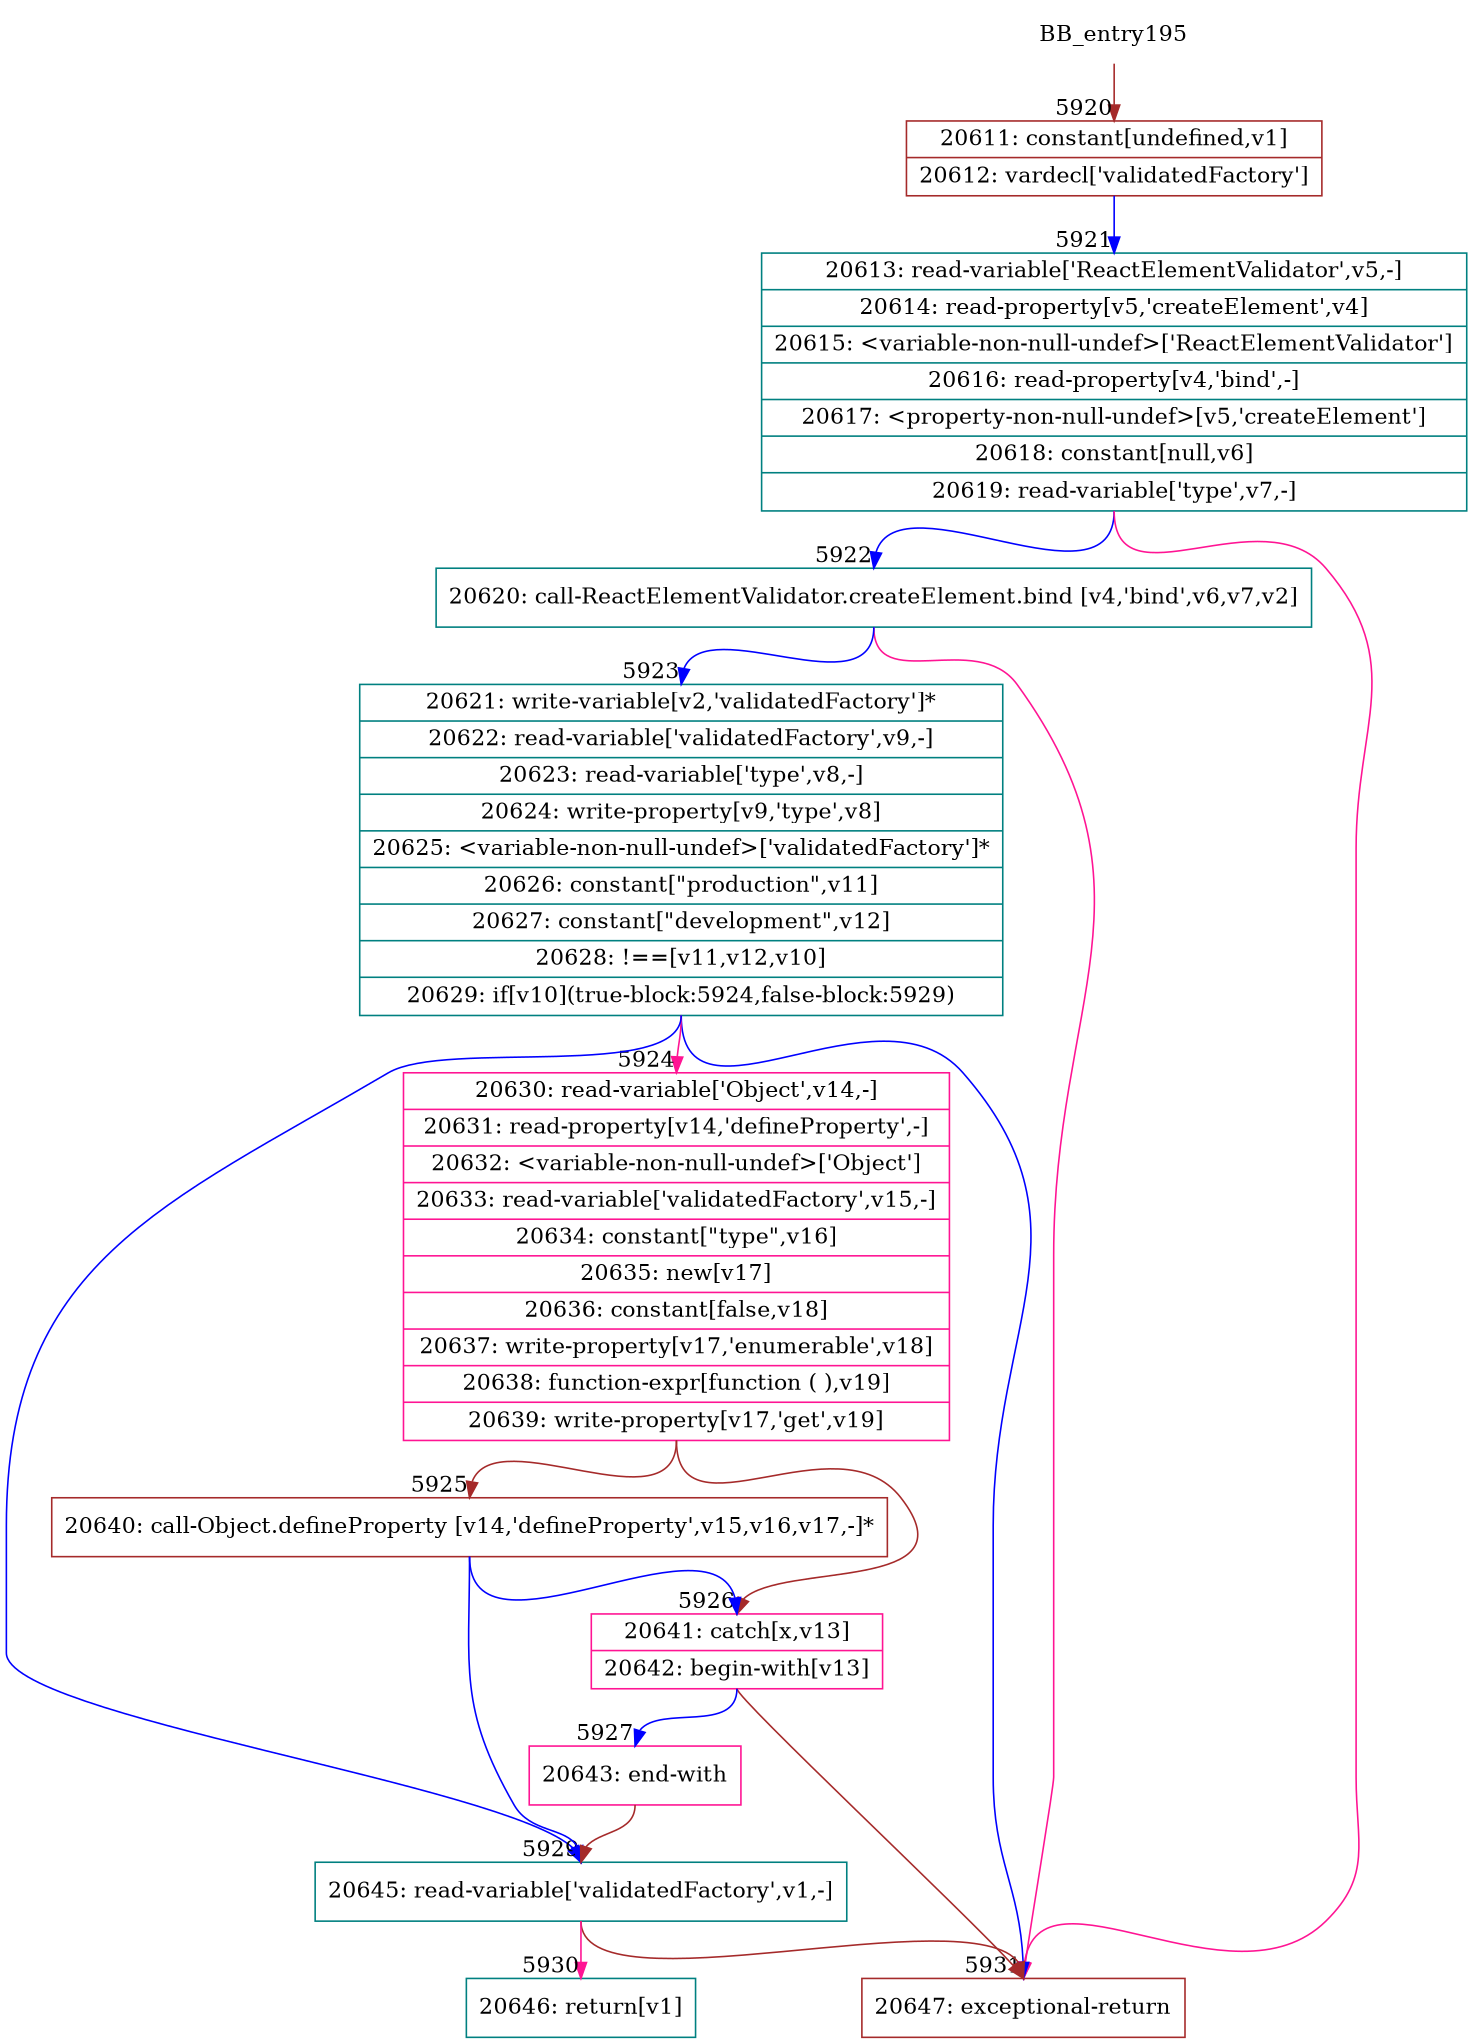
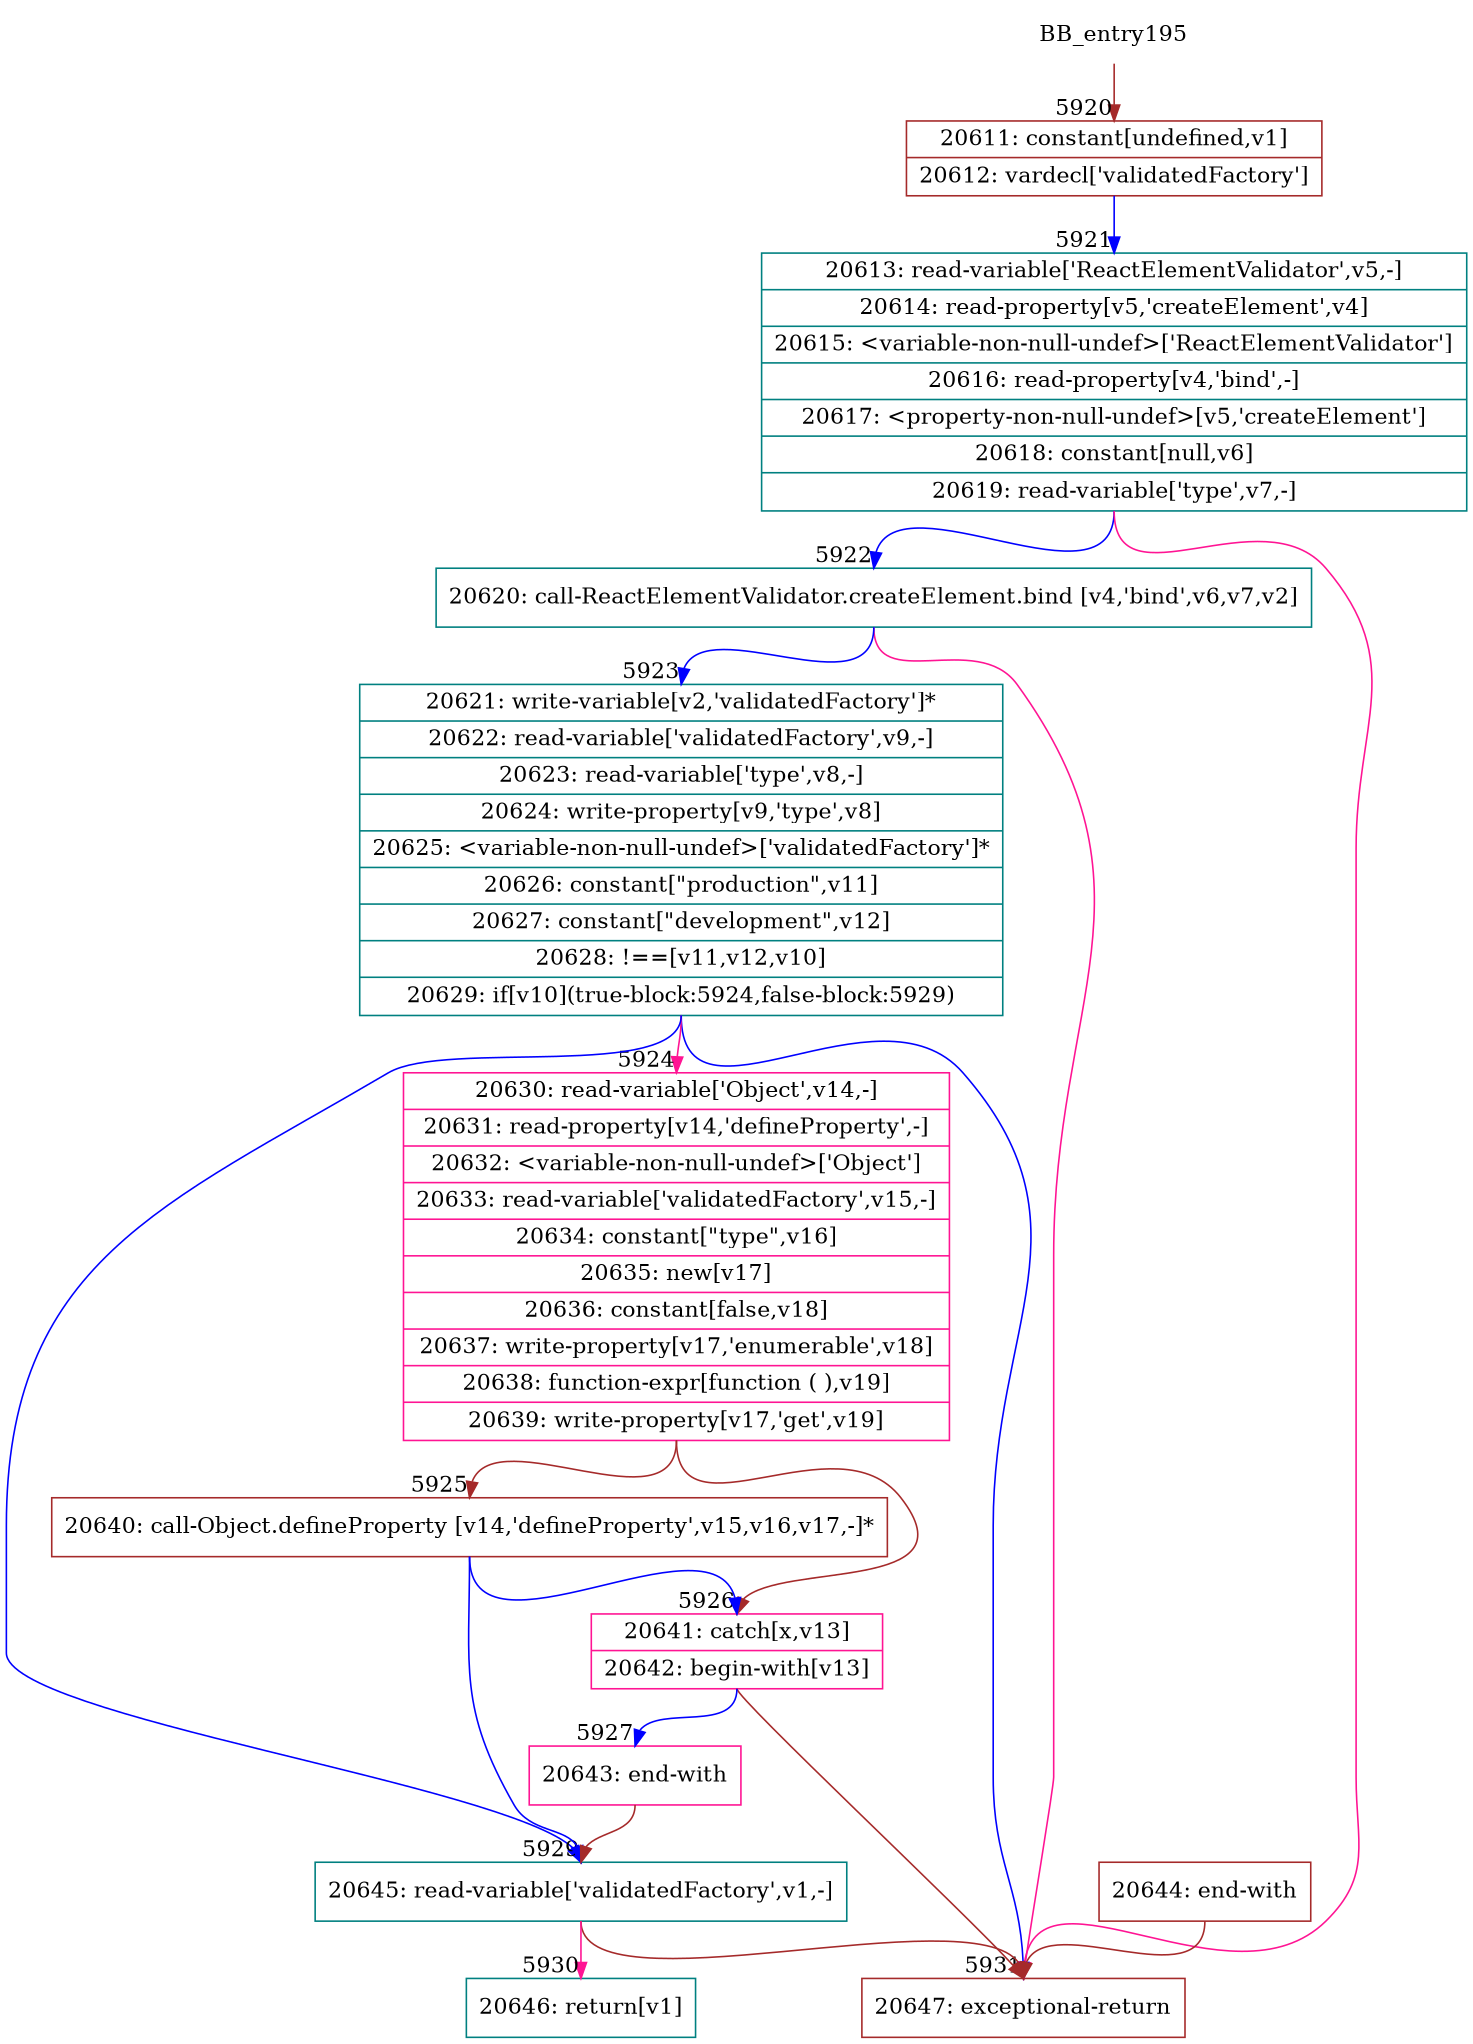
node "20644: end-with": added
